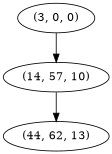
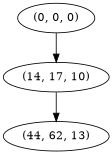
node "(3, 0, 0)": label "(3, 0, 0)" -> "(0, 0, 0)"
node "(14, 57, 10)": label "(14, 57, 10)" -> "(14, 17, 10)"
